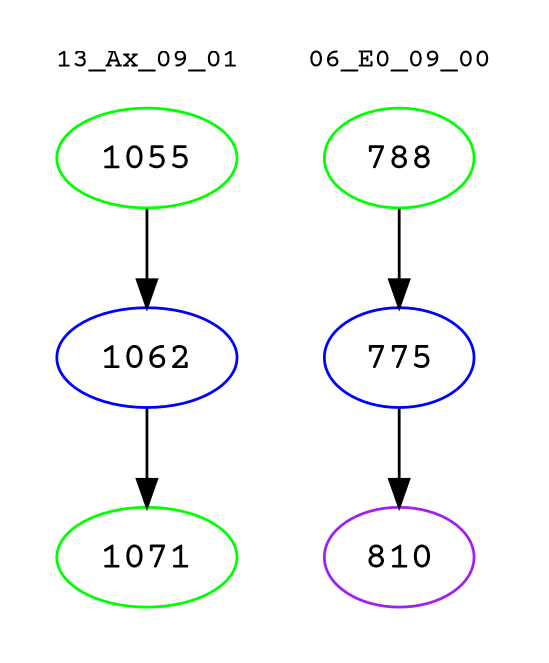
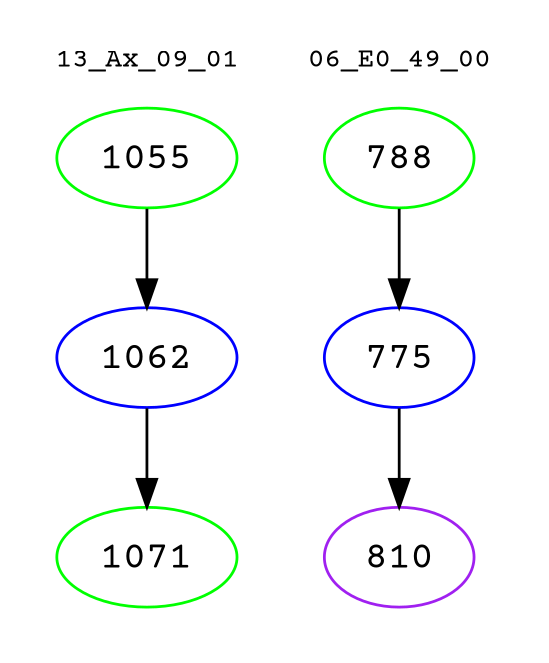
cluster "06_E0_09_00": label "06_E0_09_00" -> "06_E0_49_00"
